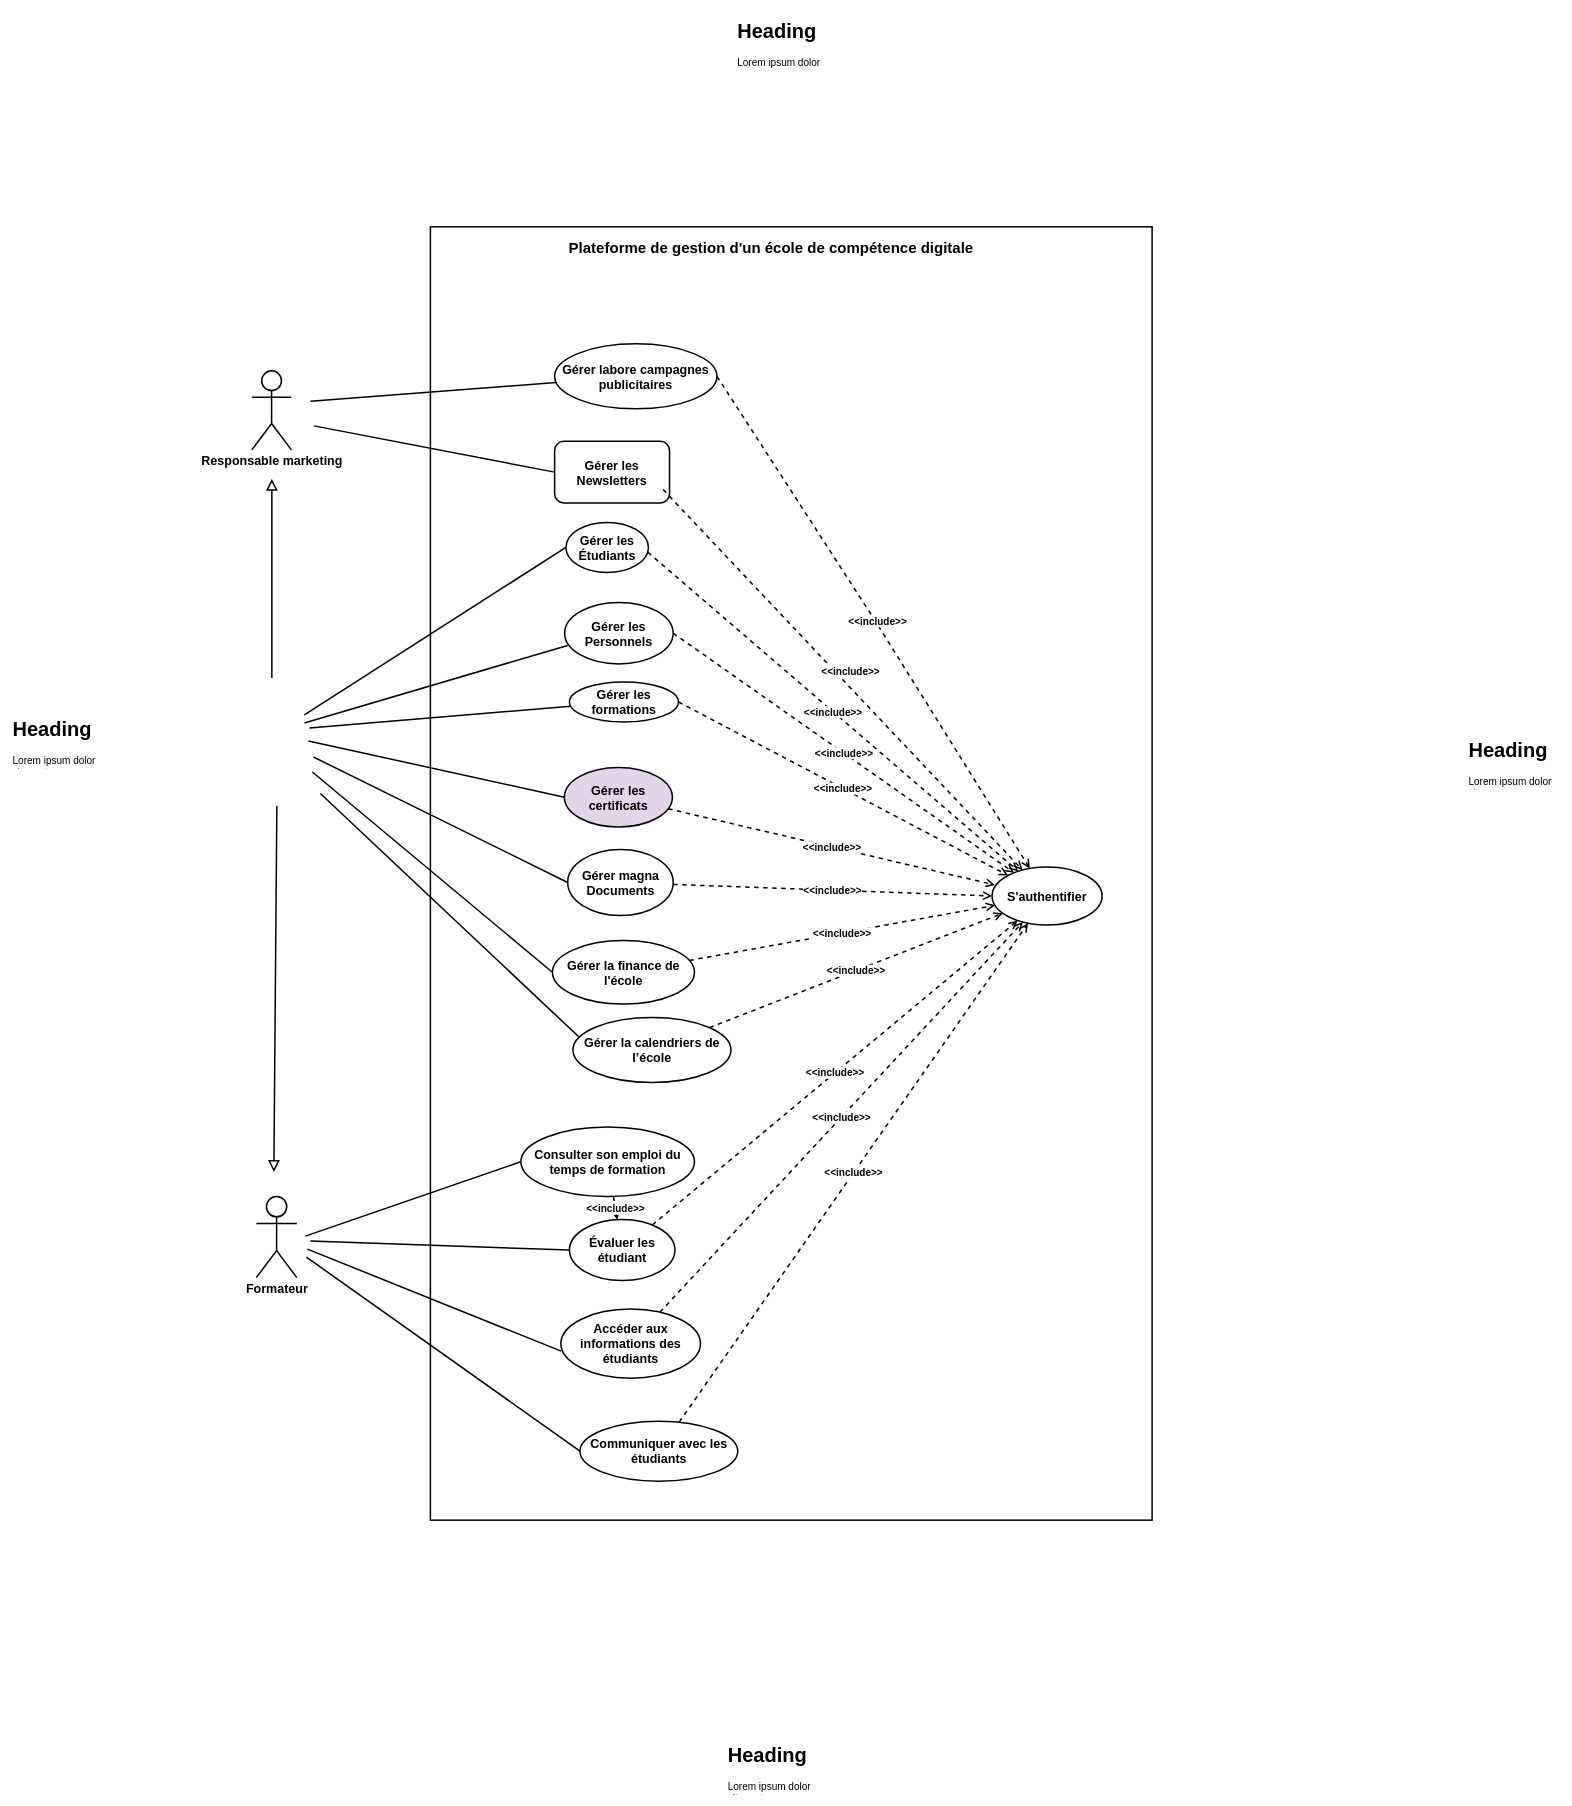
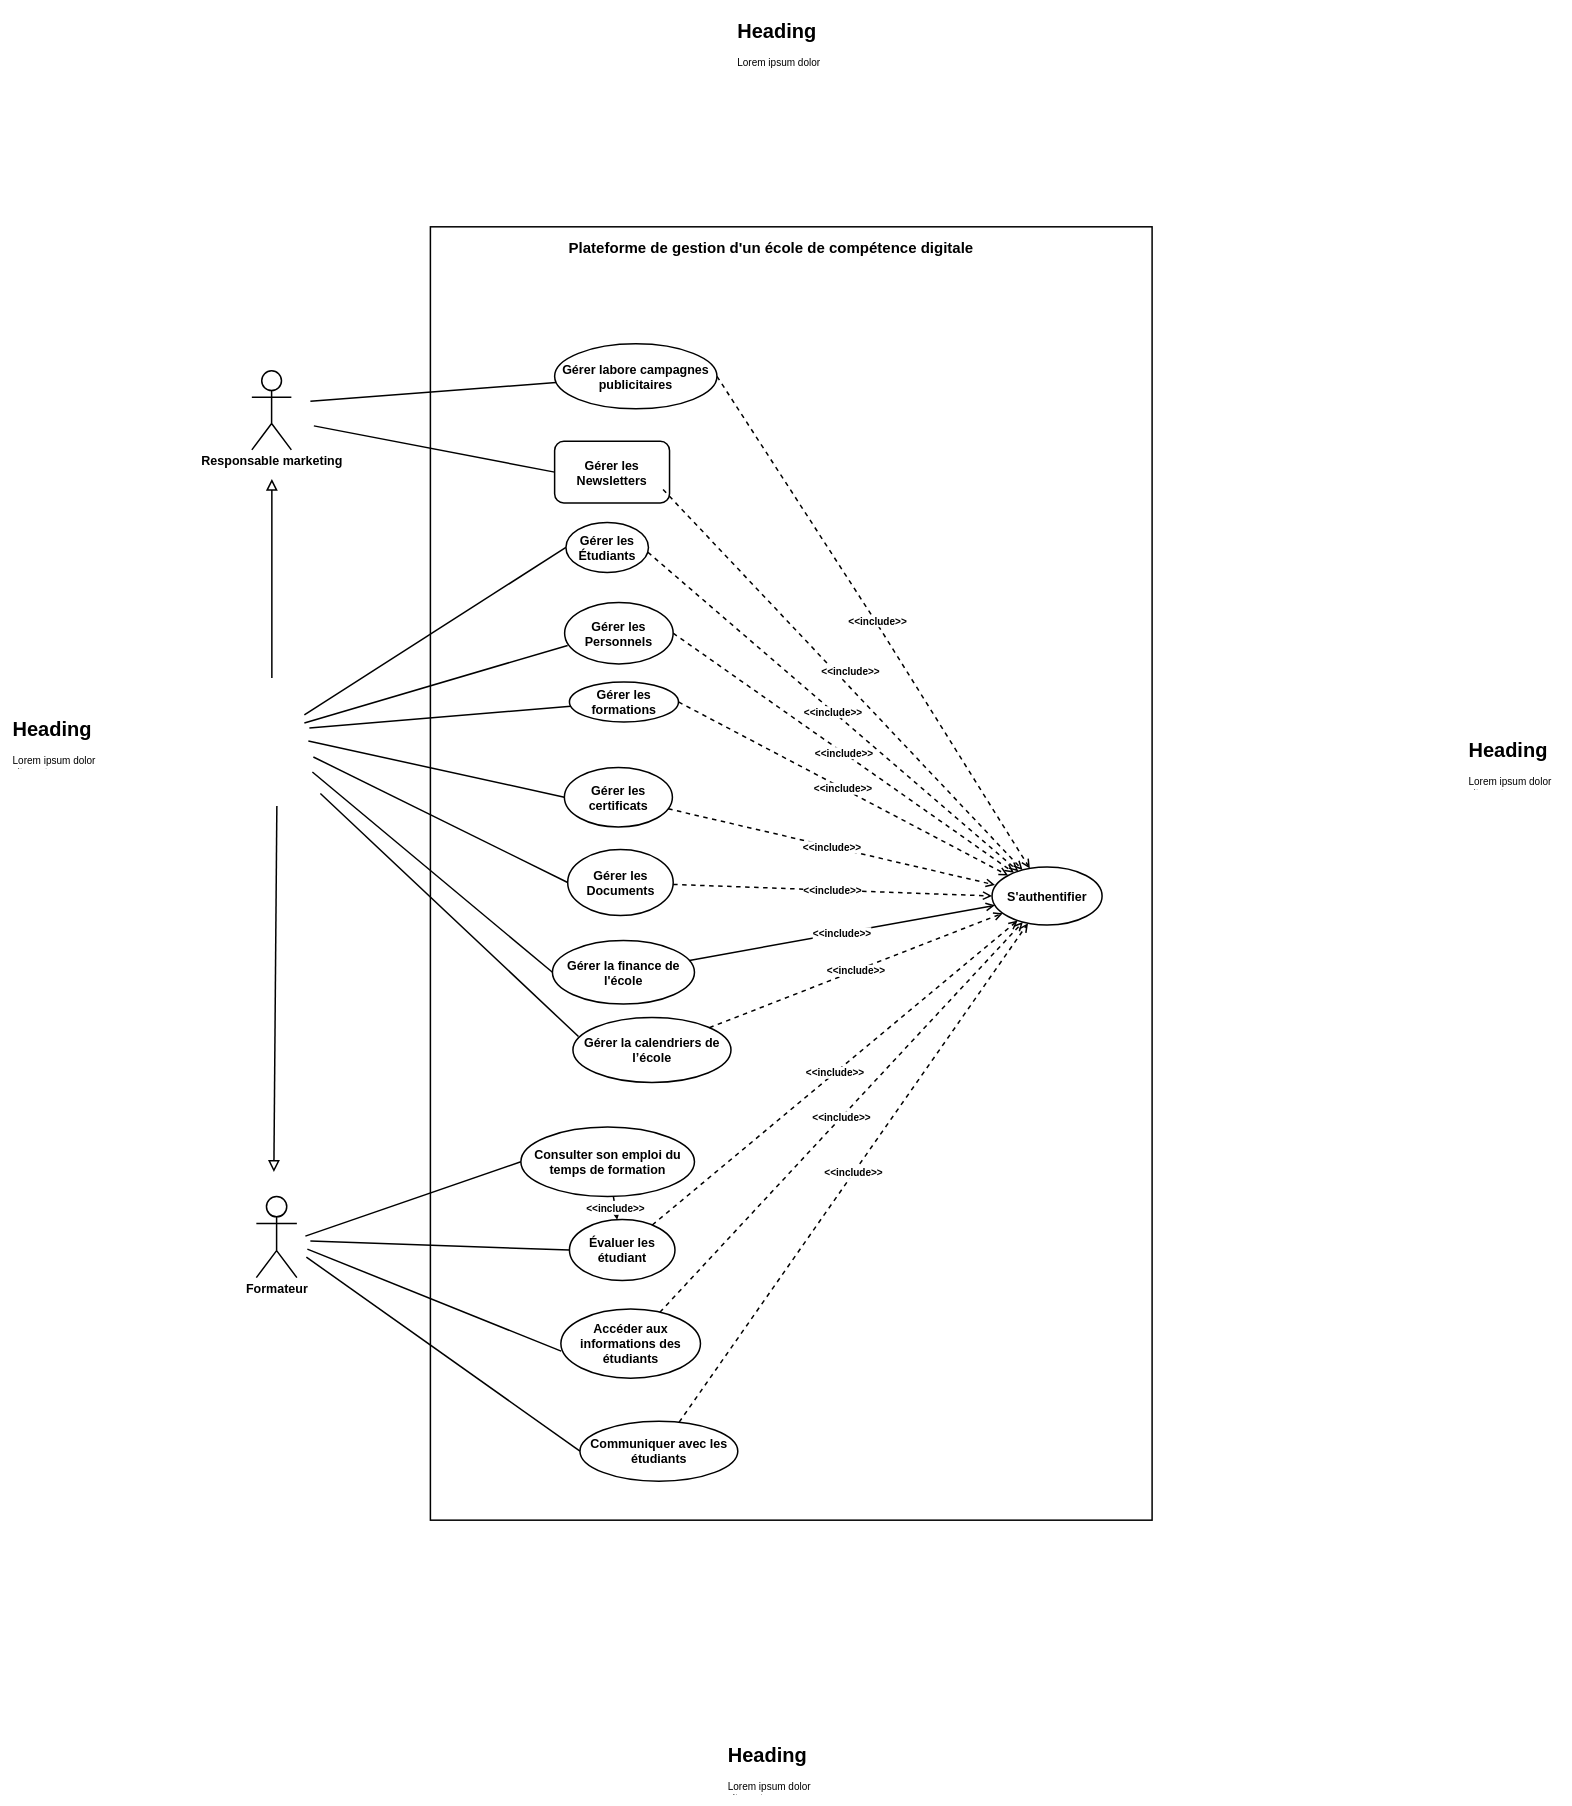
node "Gérer les certificats": fillcolor #e1d5e7 -> #ffffff
node "Gérer magna Documents": label "Gérer magna Documents" -> "Gérer les Documents"
edge "Gérer la finance de l'école" -> "S'authentifier": style dashed -> solid
